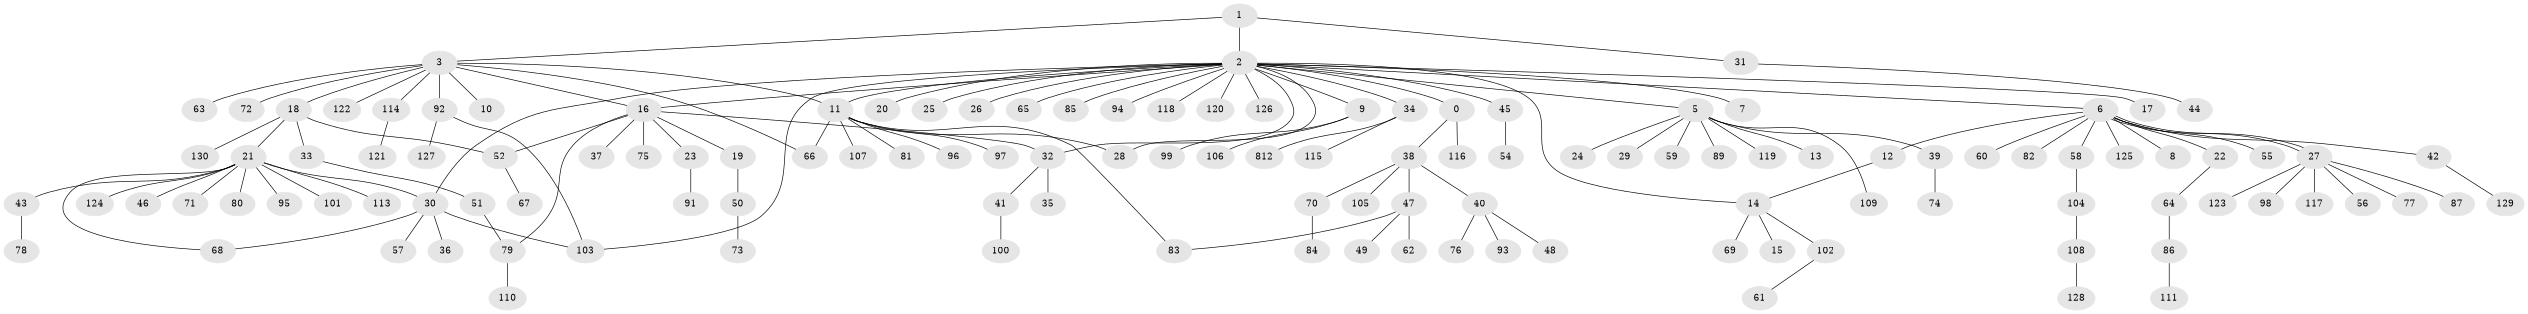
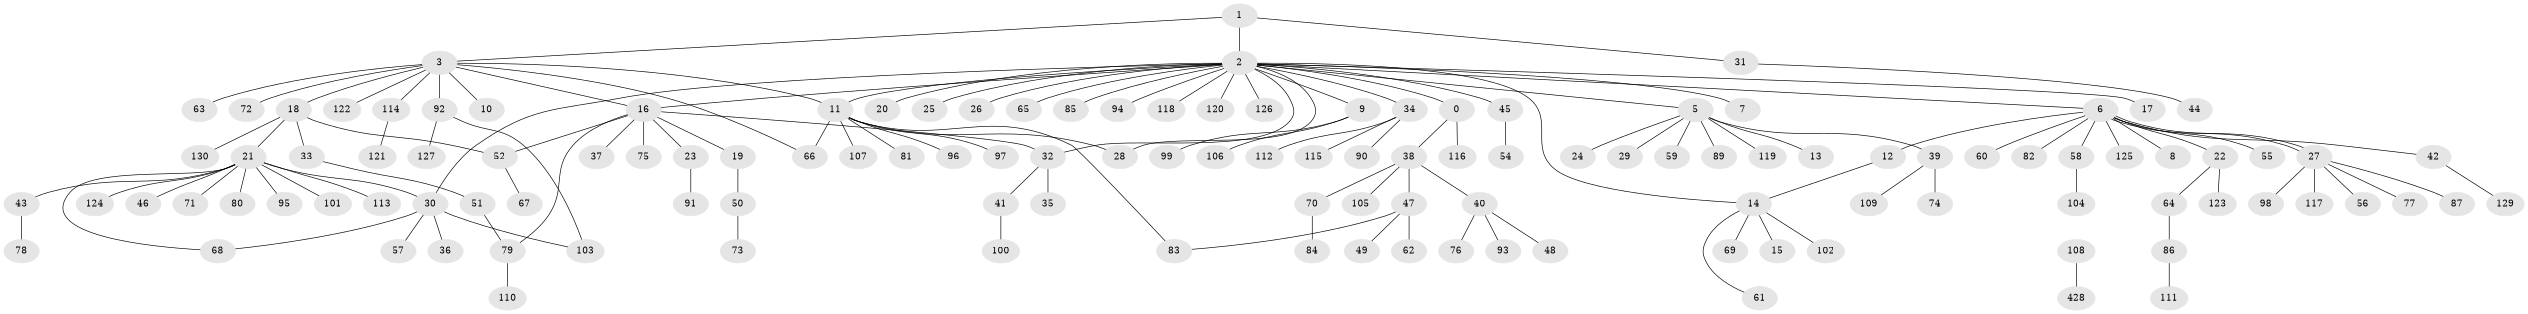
edge "2" -- "103": removed
edge "5" -- "109": now "39" -- "109"
node "812": label "812" -> "112"
node "90": added
edge "27" -- "123": now "22" -- "123"
edge "104" -- "108": removed
edge "102" -- "61": now "14" -- "61"
node "128": label "128" -> "428"
